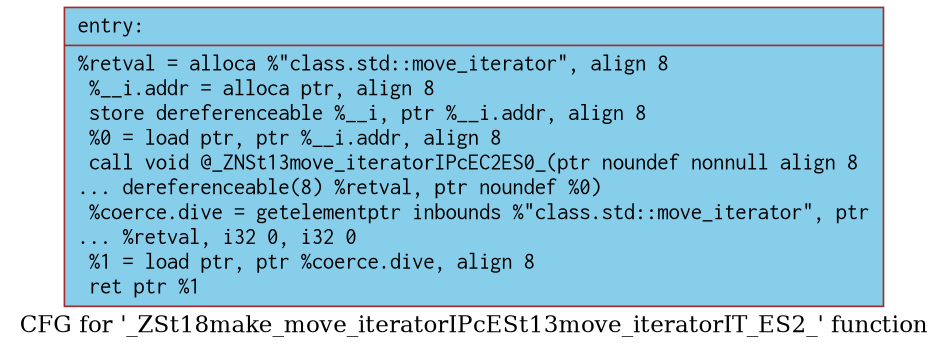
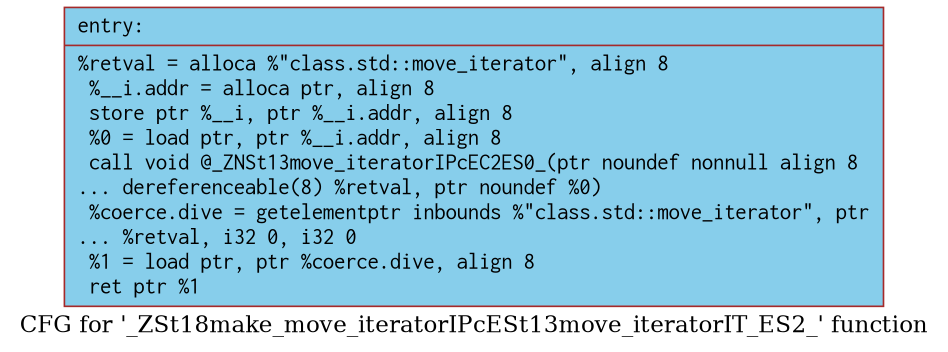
node "entry:": text "store dereferenceable %__i, ptr %__i.addr, align 8" -> "store ptr %__i, ptr %__i.addr, align 8"
